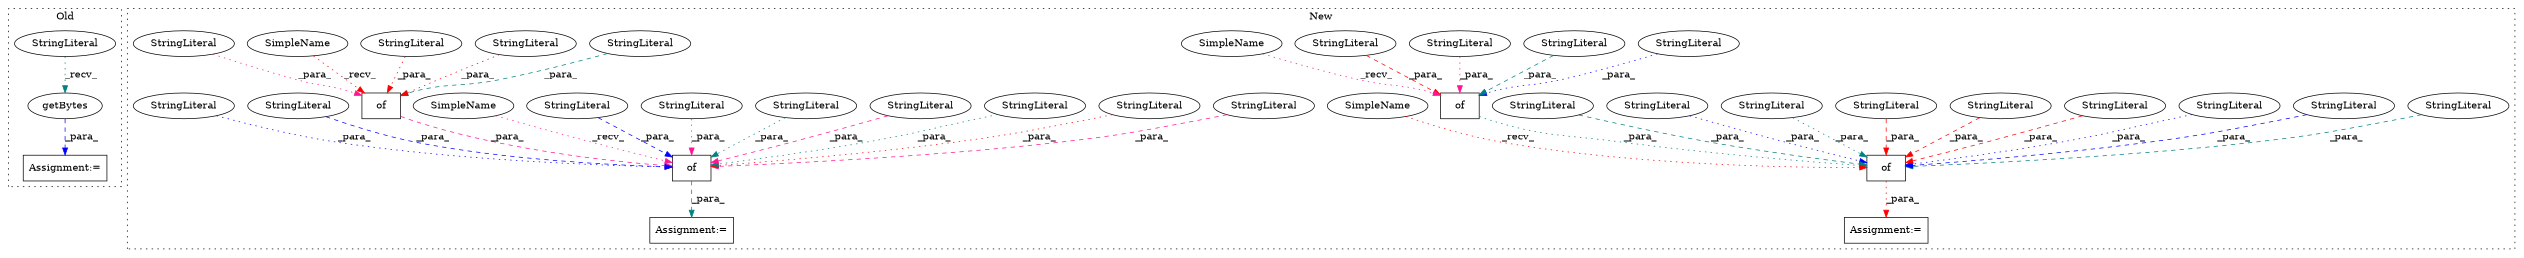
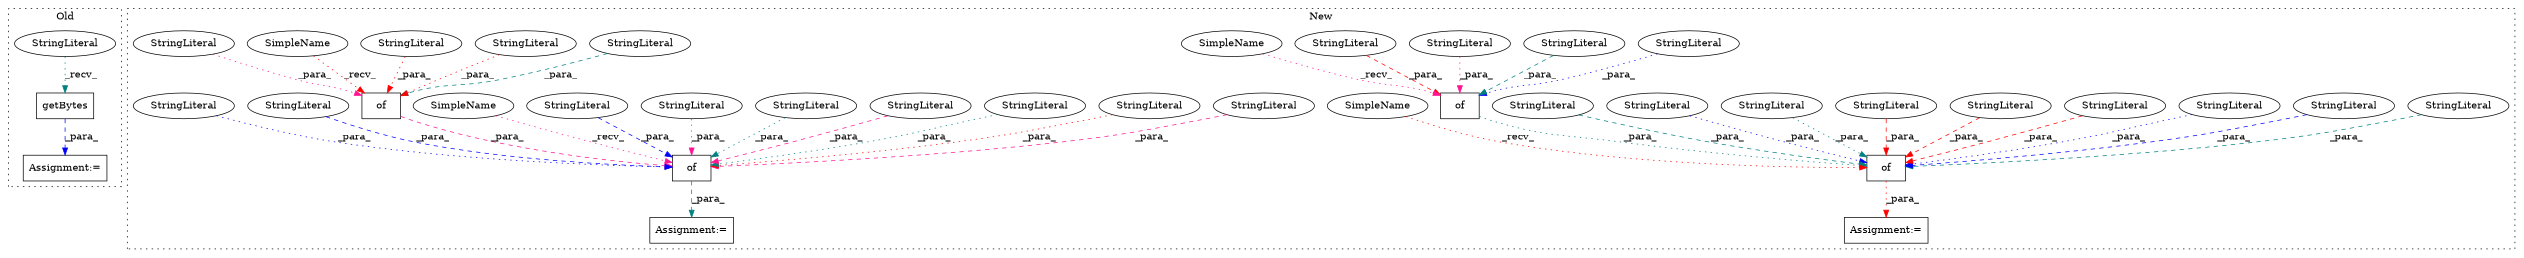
node "getBytes": shape ellipse -> box
